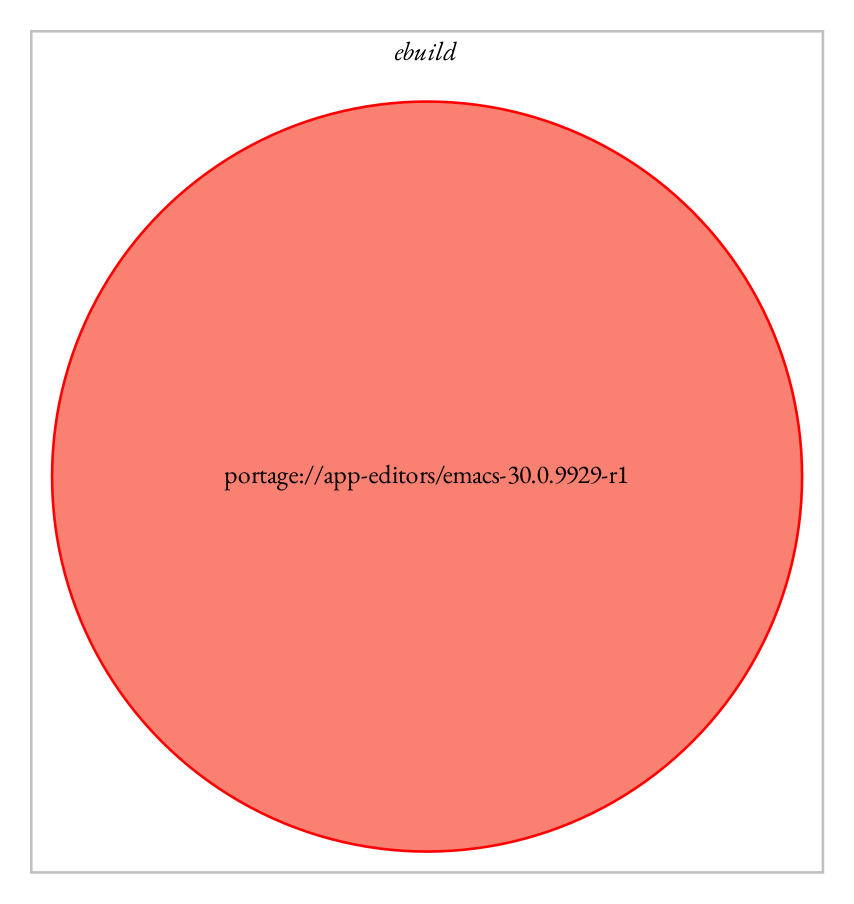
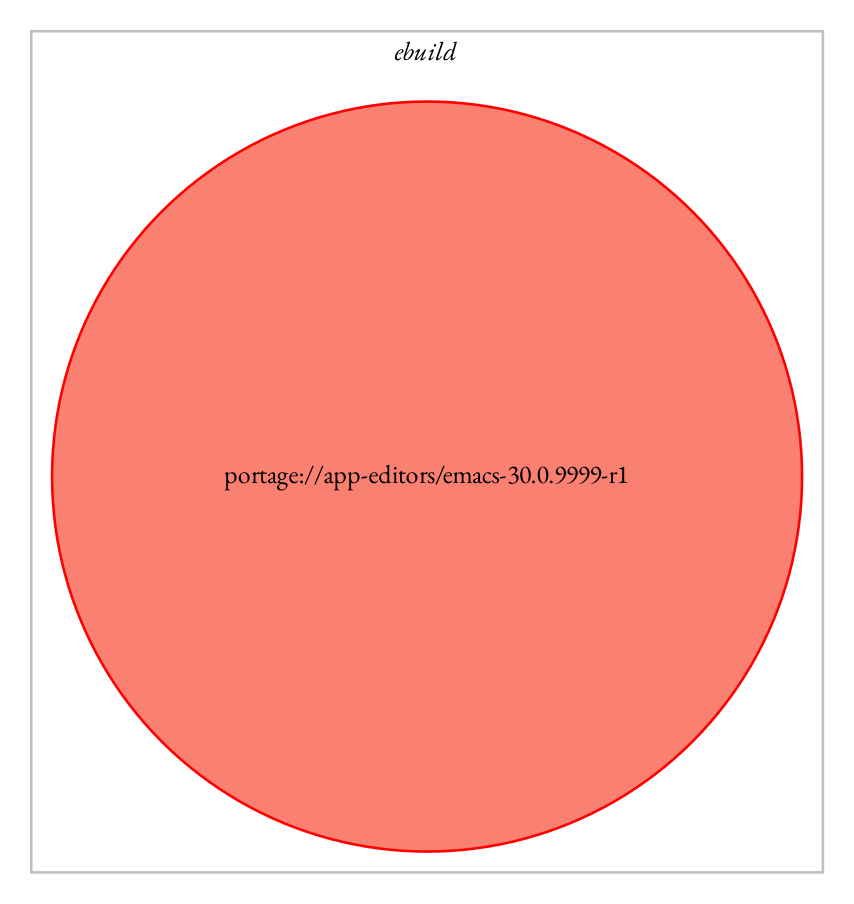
node "portage://app-editors/emacs-30.0.9929-r1": label "portage://app-editors/emacs-30.0.9929-r1" -> "portage://app-editors/emacs-30.0.9999-r1"
